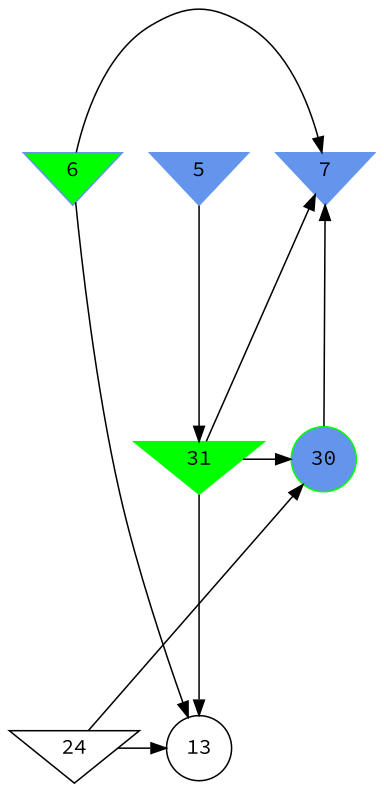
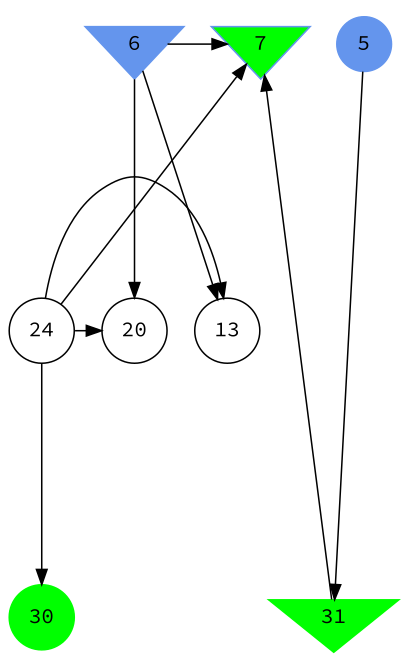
node "6": fillcolor green -> cornflowerblue
node "5": shape invtriangle -> circle
node "7": fillcolor cornflowerblue -> green
edge "30" -> "7": now "24" -> "7"
node "20": added
edge "31" -> "30": removed
node "30": fillcolor cornflowerblue -> green
edge "31" -> "13": removed
node "24": shape invtriangle -> circle
